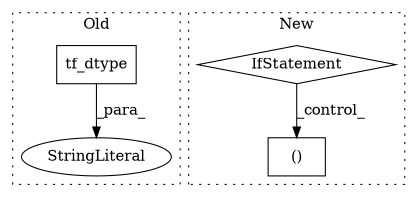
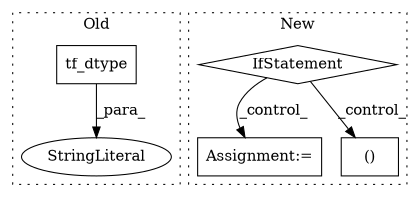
node "Assignment:=": added
